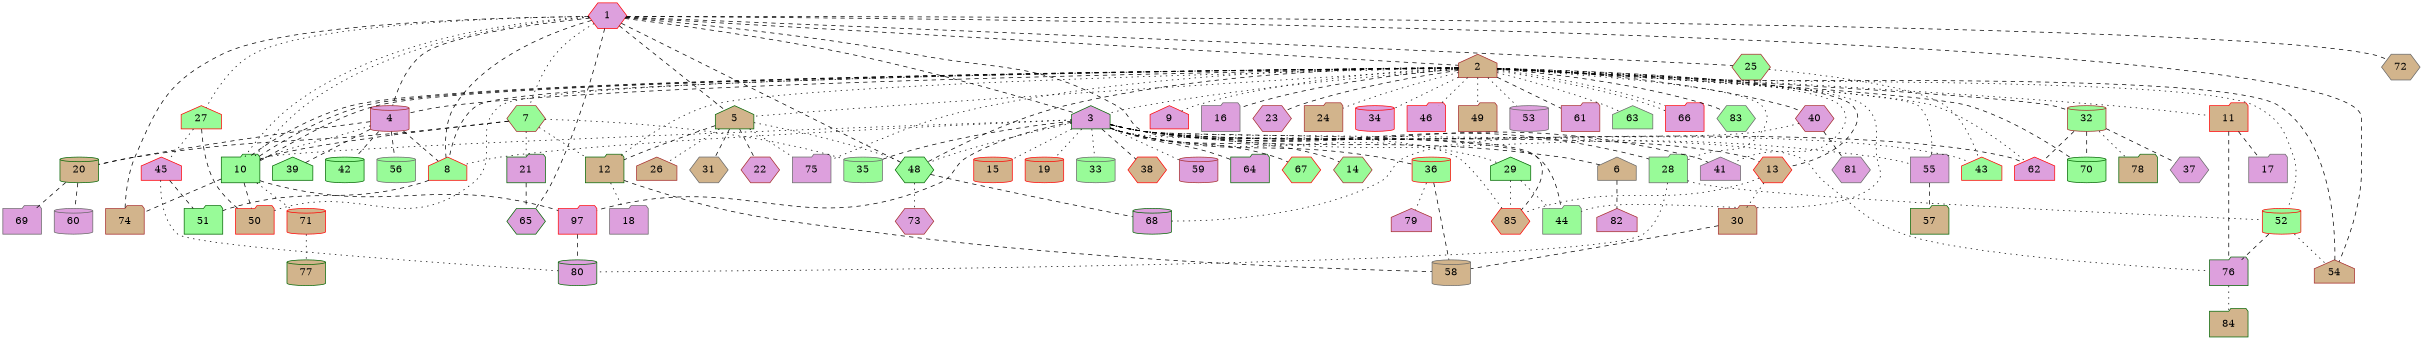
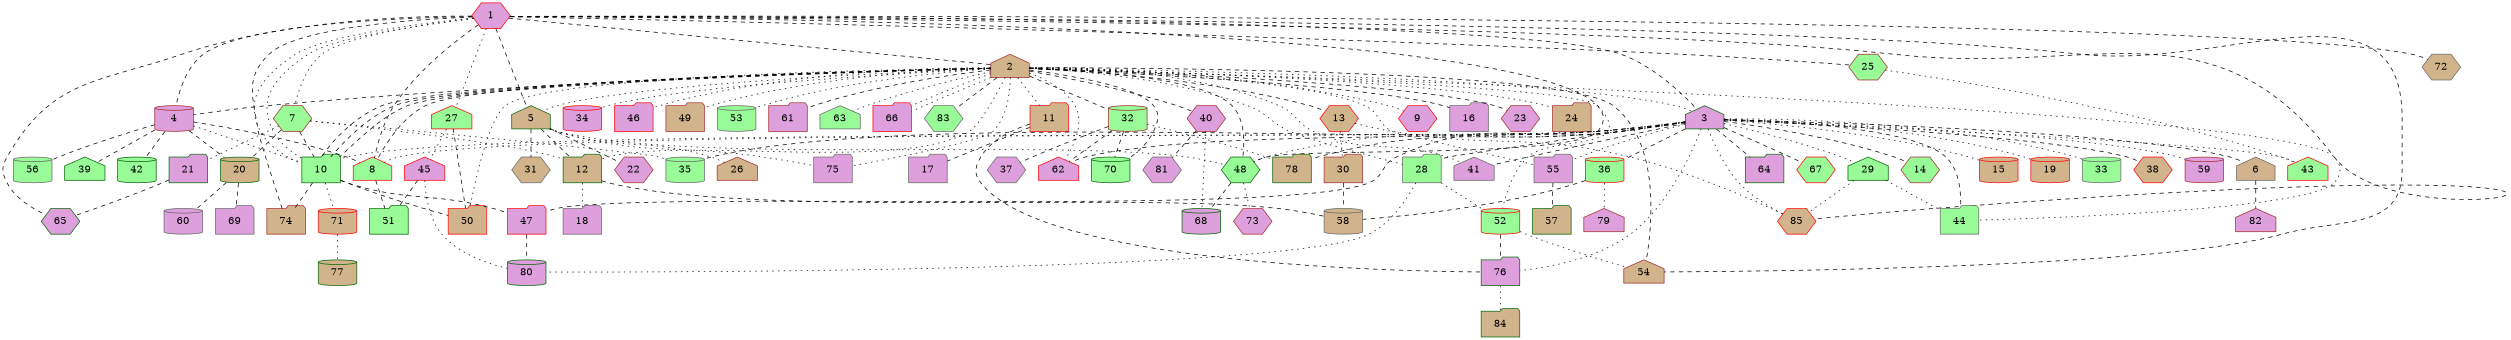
node "9": shape house -> hexagon
node "53": fillcolor plum -> palegreen
edge "3" -- "13": now "3" -- "78"
node "97": label "97" -> "47"
